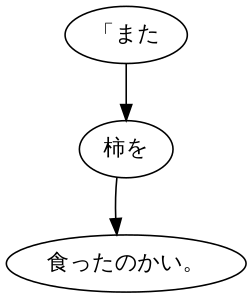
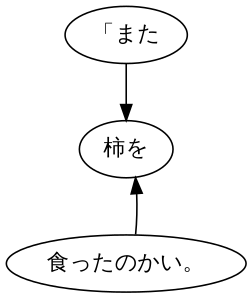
edge "柿を" -> "食ったのかい。": reversed
